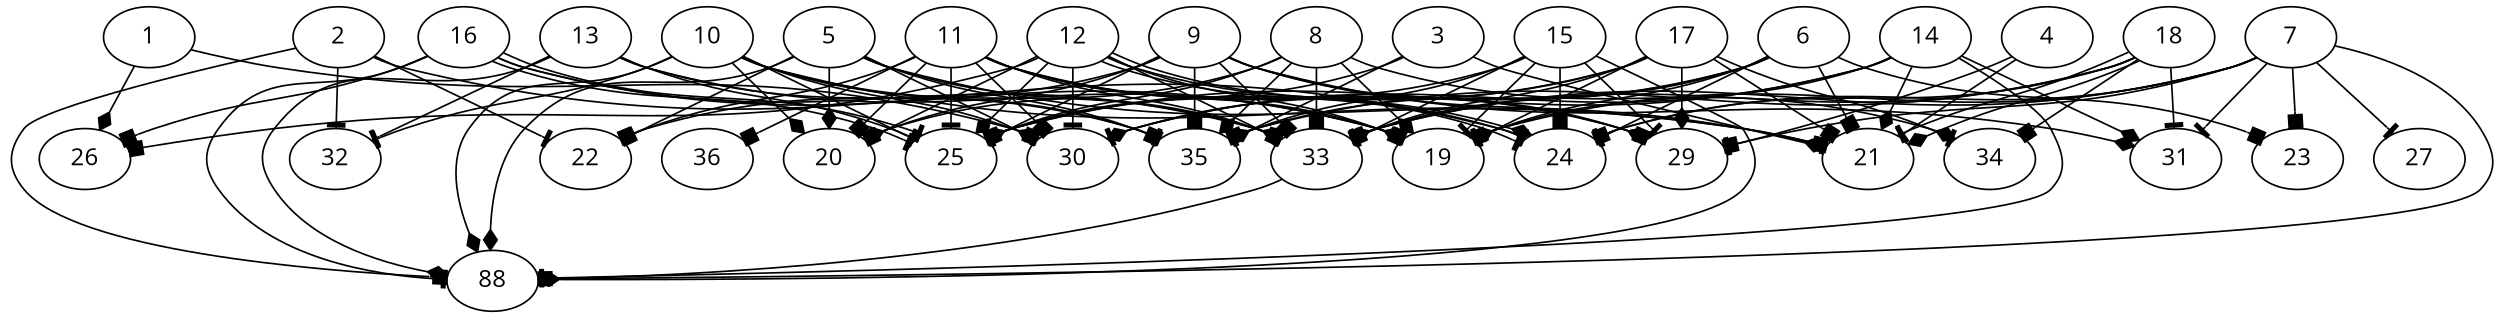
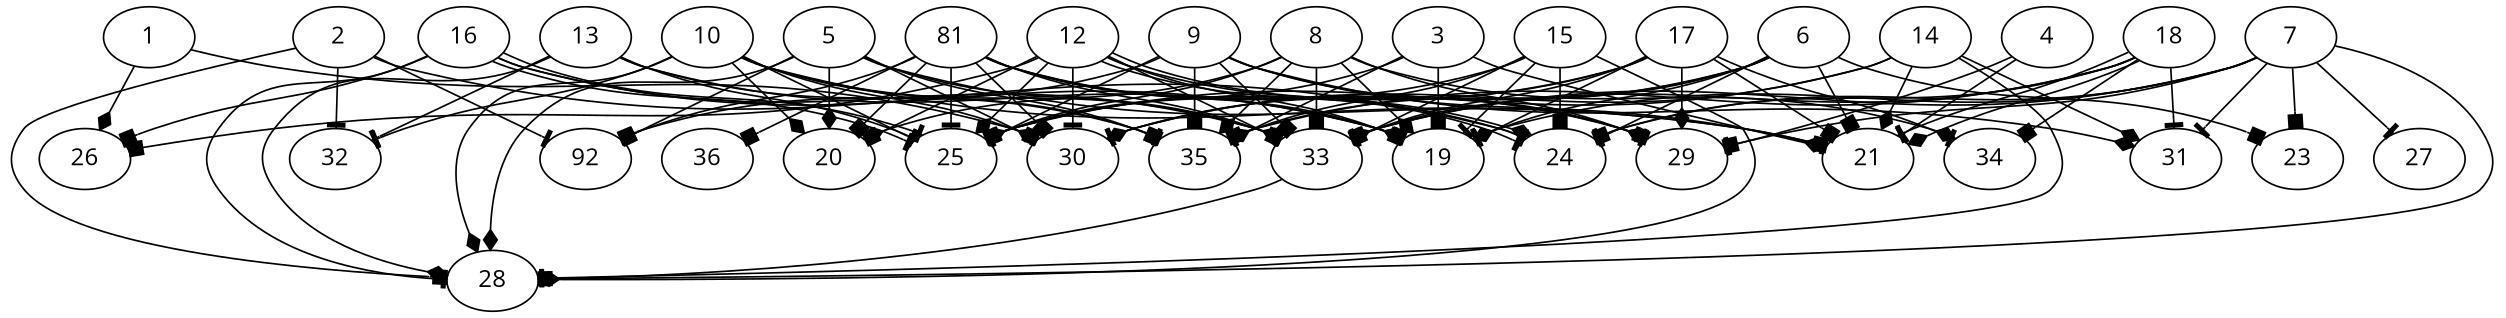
node "11": label "11" -> "81"
edge "15" -> "29": now "8" -> "29"
edge "9" -> "20": removed
edge "14" -> "19": now "3" -> "19"
node "22": label "22" -> "92"
node "88": label "88" -> "28"
